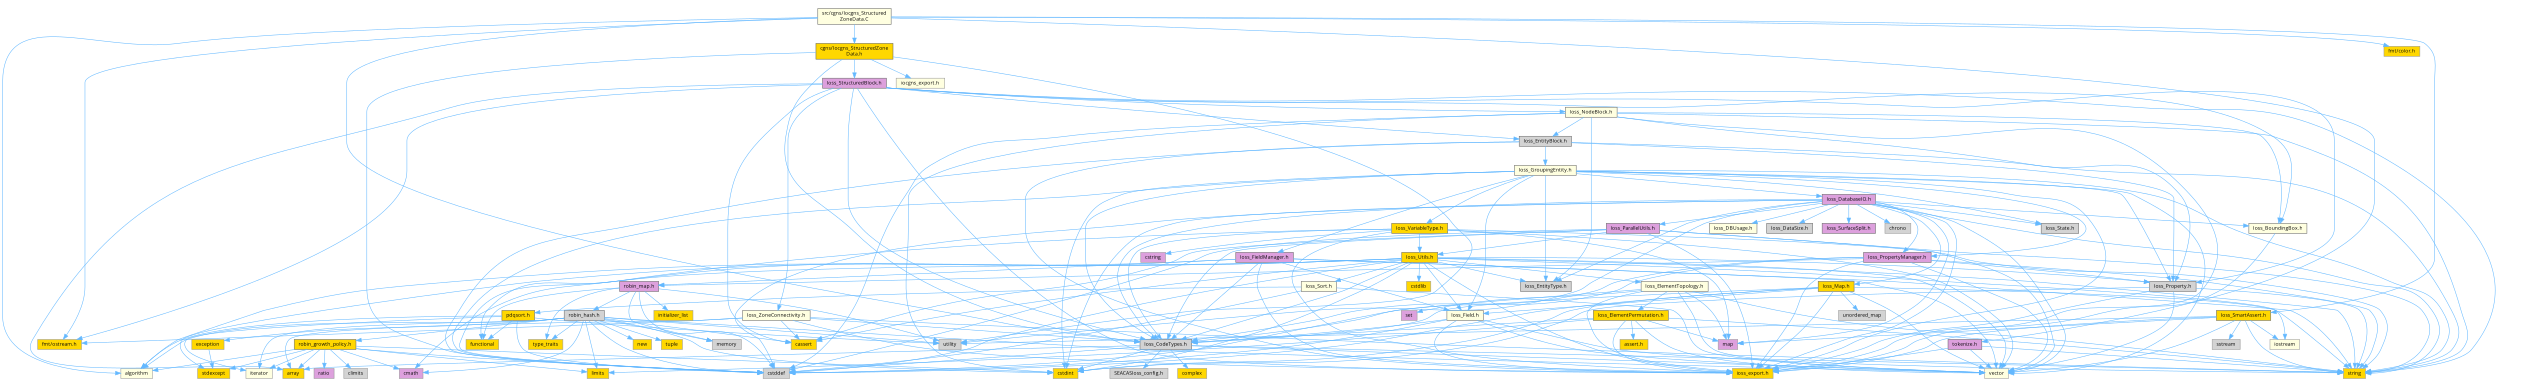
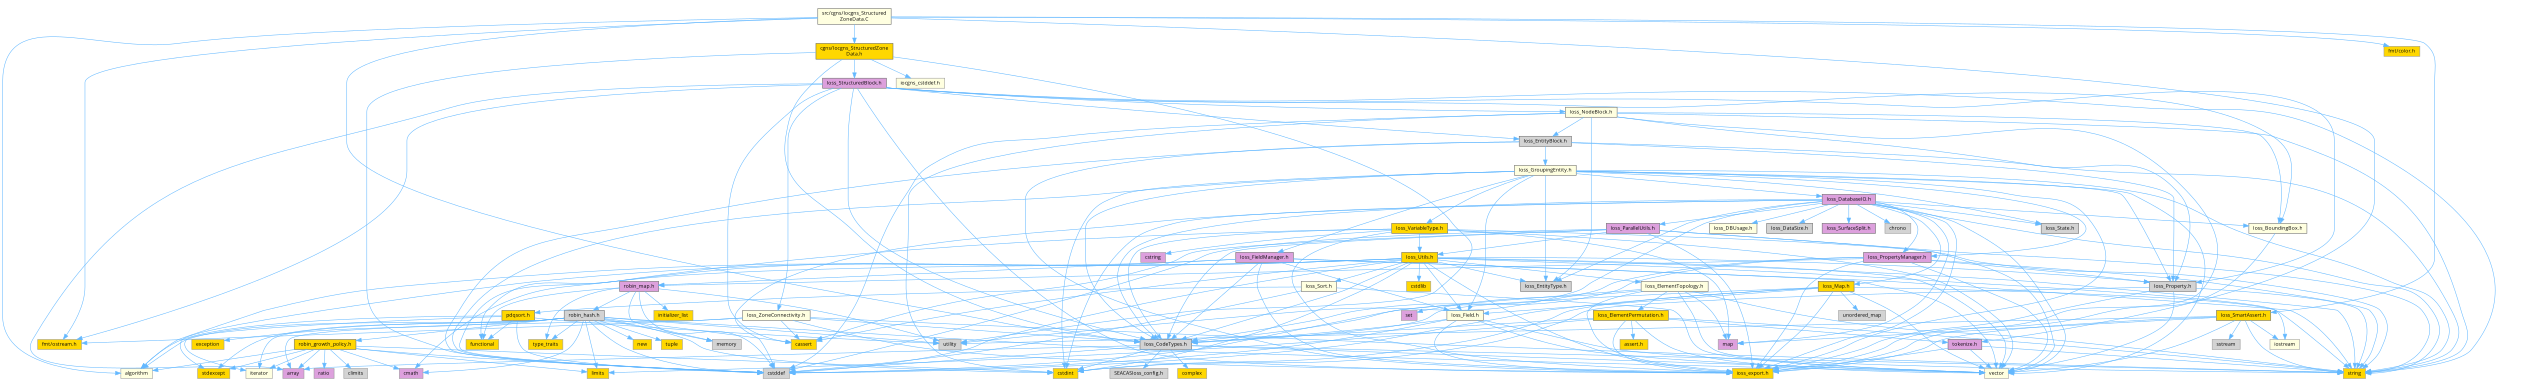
node "iocgns_export.h": label "iocgns_export.h" -> "iocgns_cstddef.h"
edge "Ioss_ElementPermutation.h" -> "map": now "Ioss_ElementPermutation.h" -> "tokenize.h"
edge "exception" -> "stdexcept": now "robin_hash.h" -> "stdexcept"
node "array": fillcolor gold -> plum
